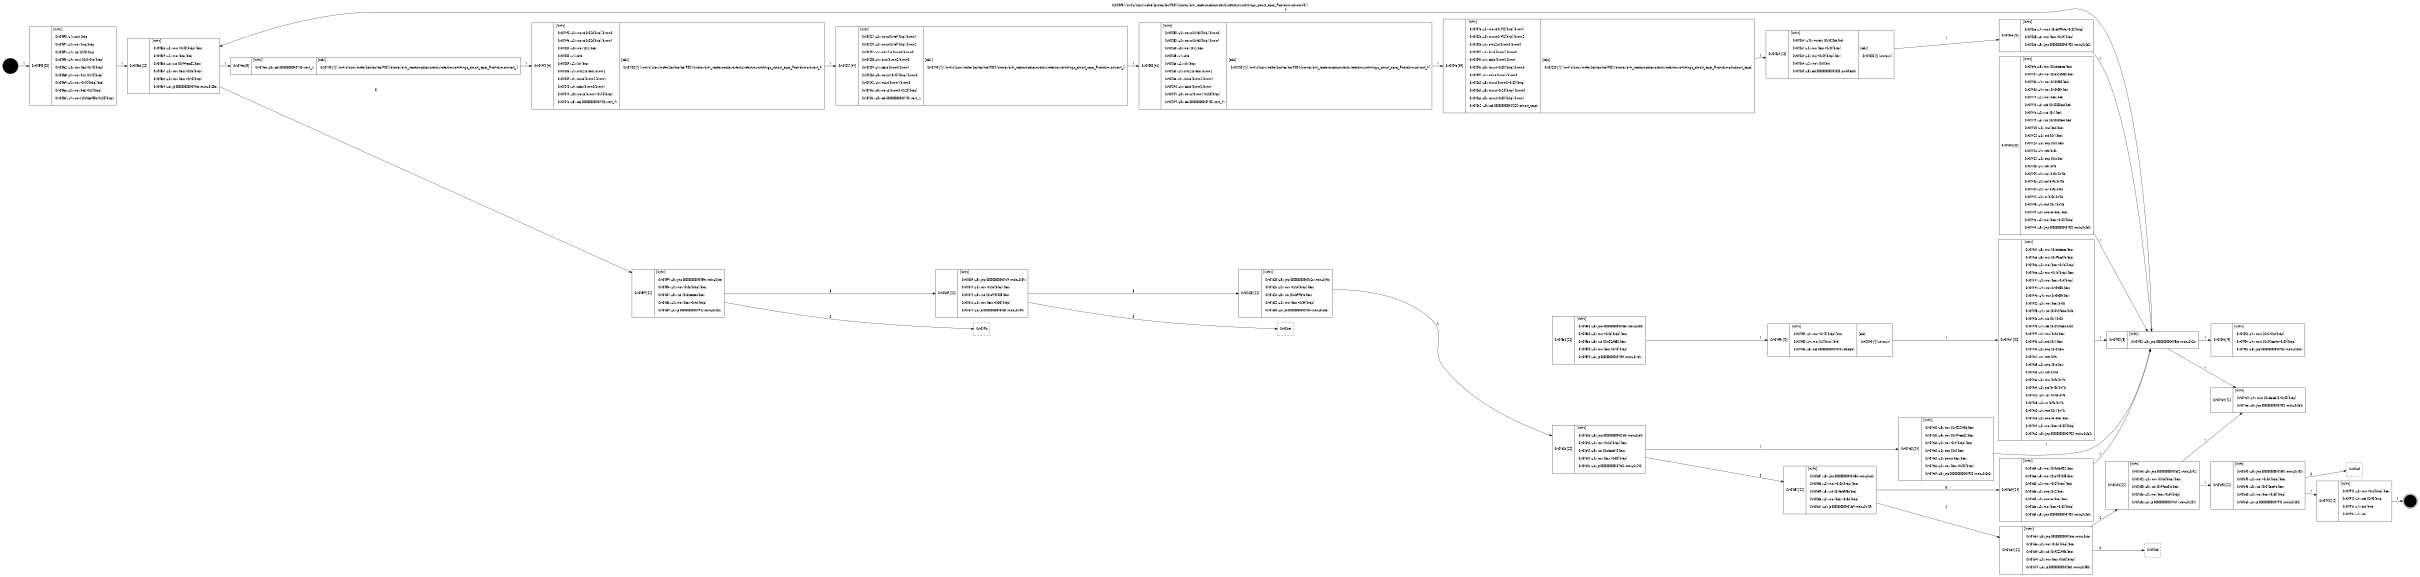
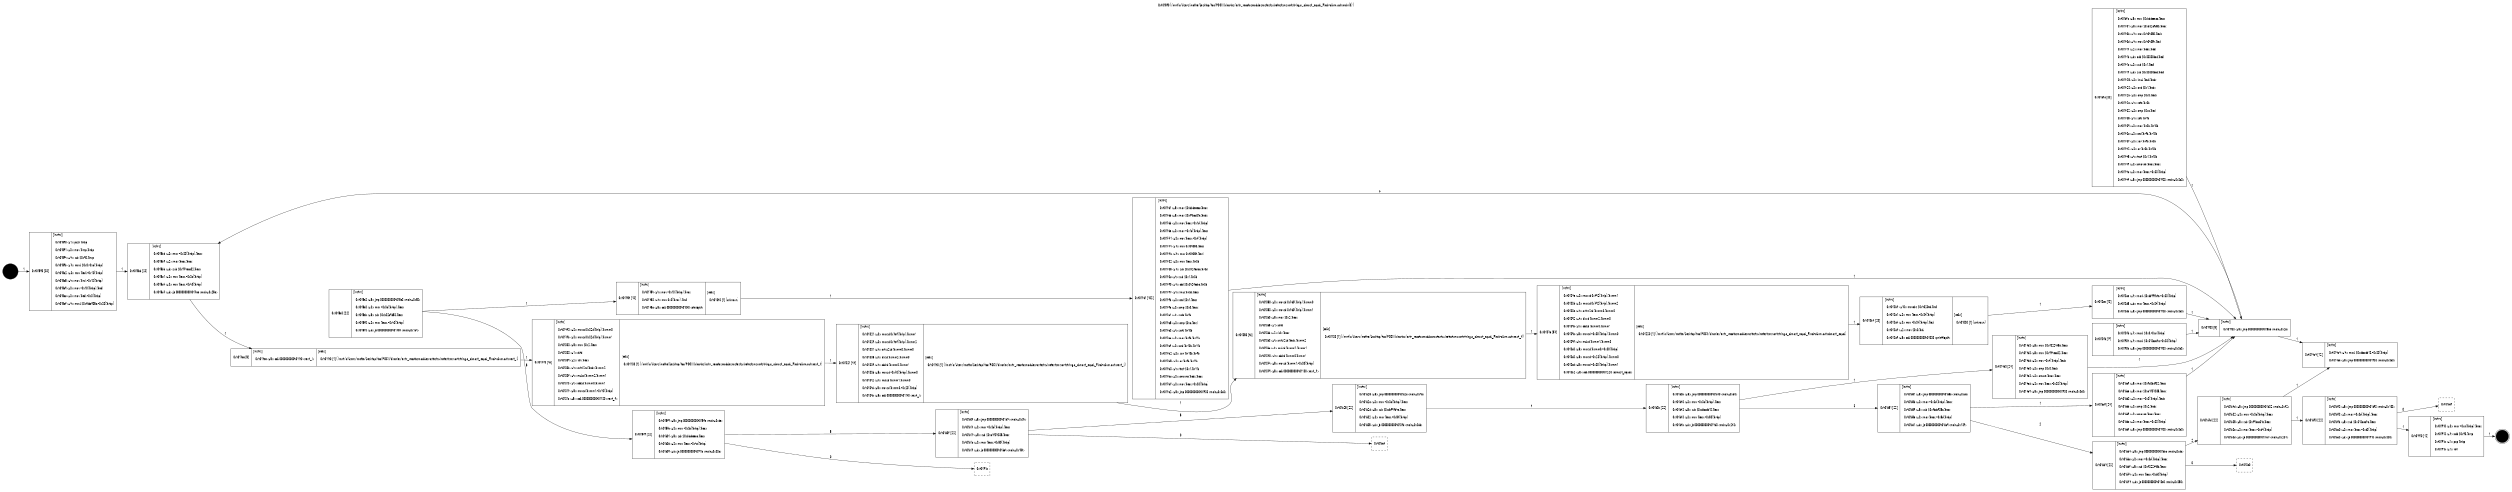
edge "0x4015b6 [23]" -> "0x4015f9 [22]": now "0x4015e3 [22]" -> "0x4015f9 [22]"
edge "0x401933 [5]" -> "0x4018fd [19]": reversed
edge "0x401651 [22]" -> "0x4016c9 [27]": label " 5" -> " 1"
